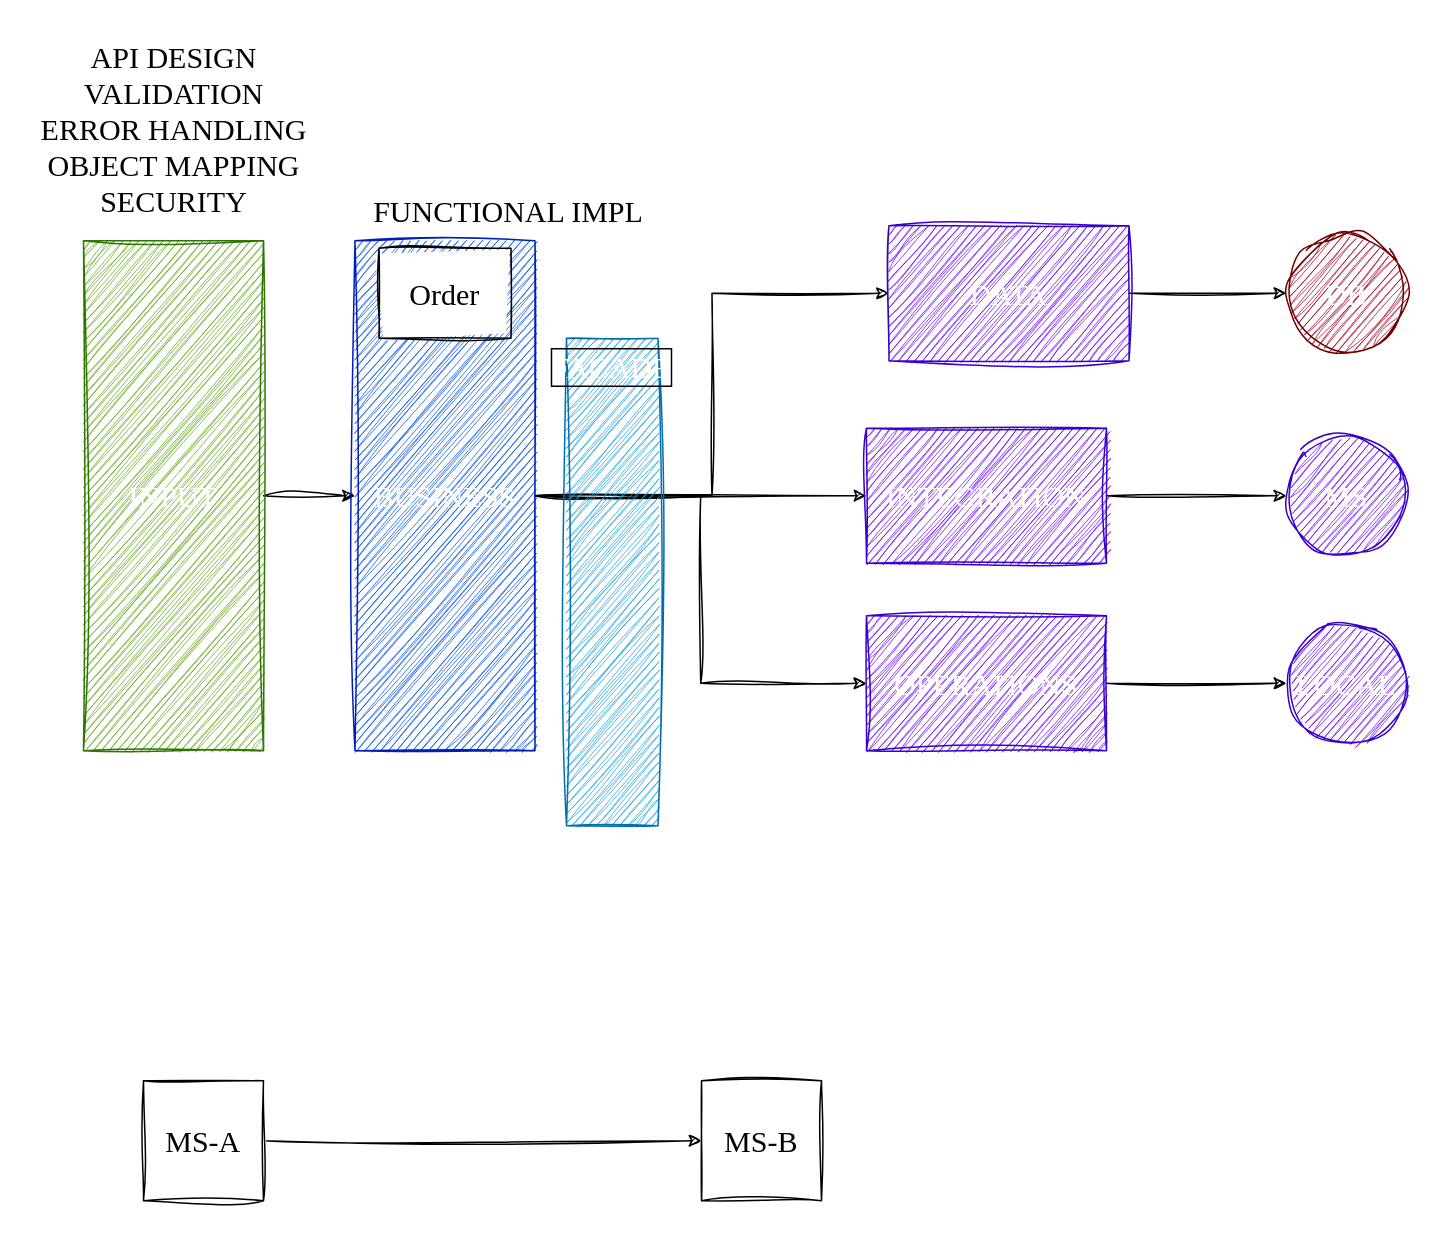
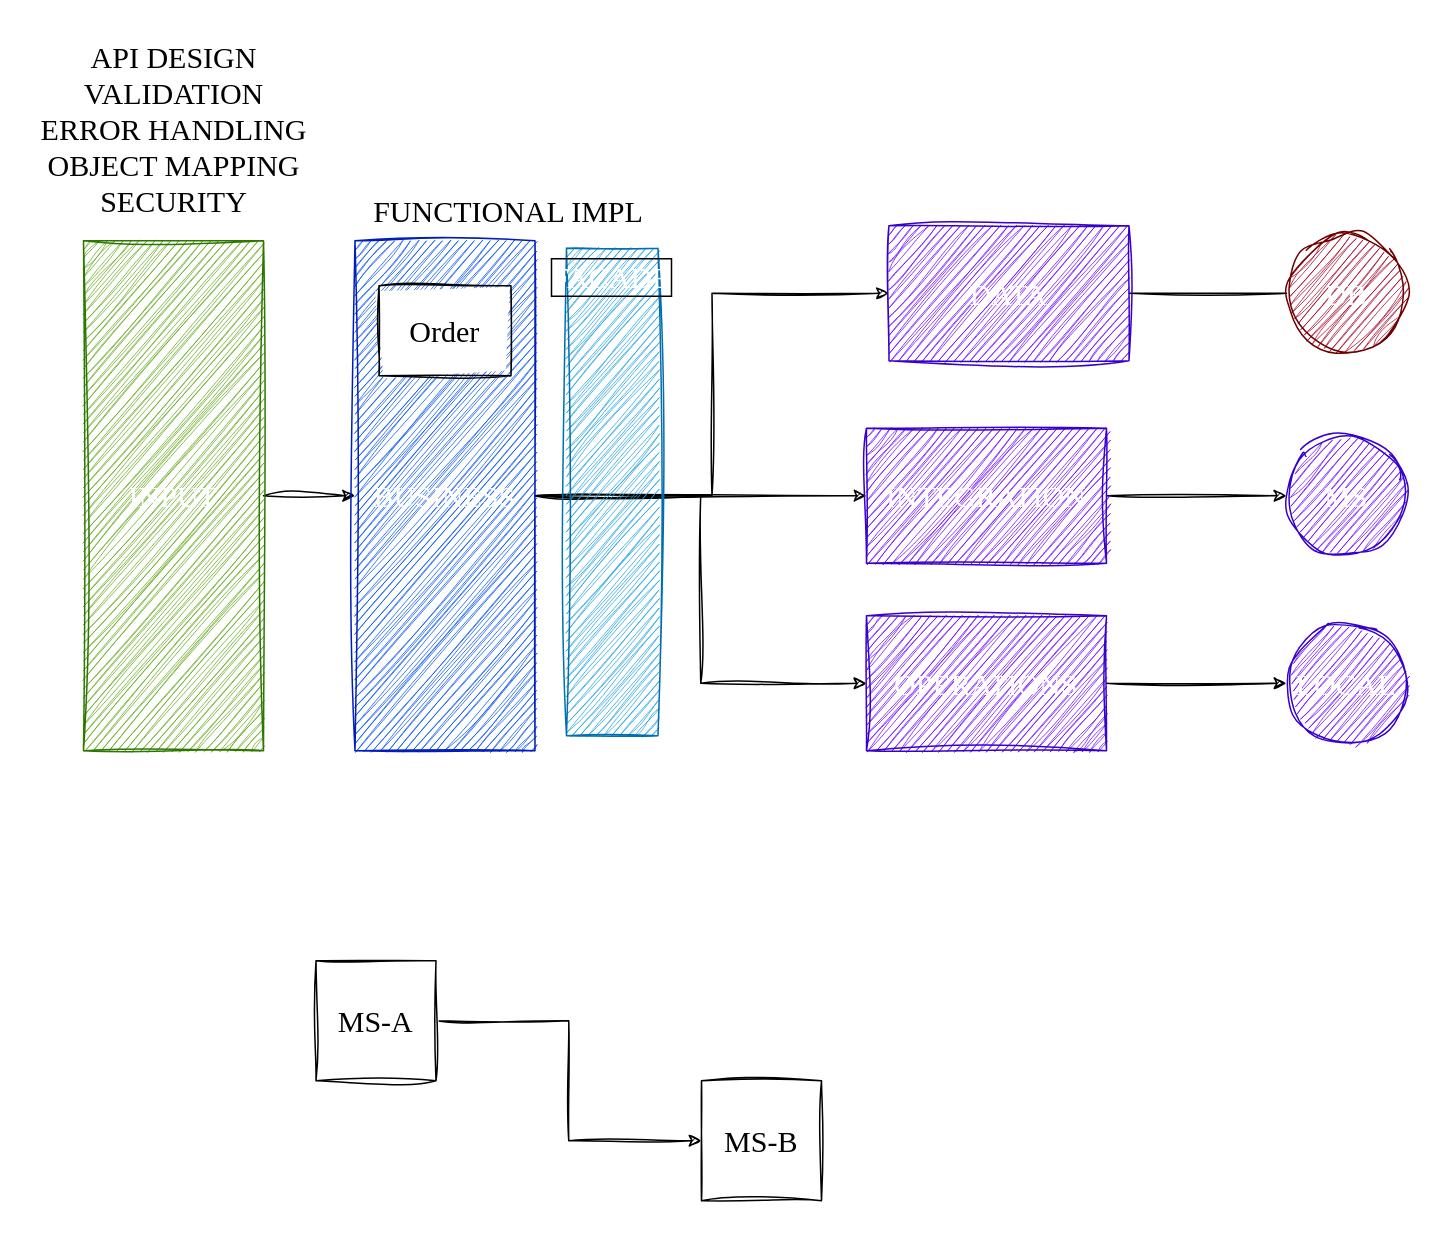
node "Order": moved (445, 293) -> (445, 331)
edge "DATA" -> "DB": arrowhead classic -> none
node "FACADE": moved (612, 582) -> (612, 492)
node "MS-A": moved (203, 1141) -> (376, 1021)
